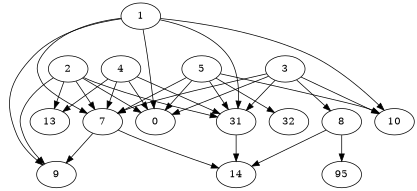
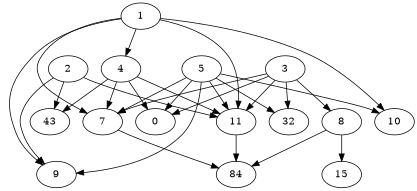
edge "1" -> "0": now "1" -> "4"
edge "2" -> "7": removed
edge "2" -> "0": removed
edge "3" -> "10": now "3" -> "32"
node "13": label "13" -> "43"
node "31": label "31" -> "11"
edge "7" -> "9": now "5" -> "9"
node "14": label "14" -> "84"
node "95": label "95" -> "15"
